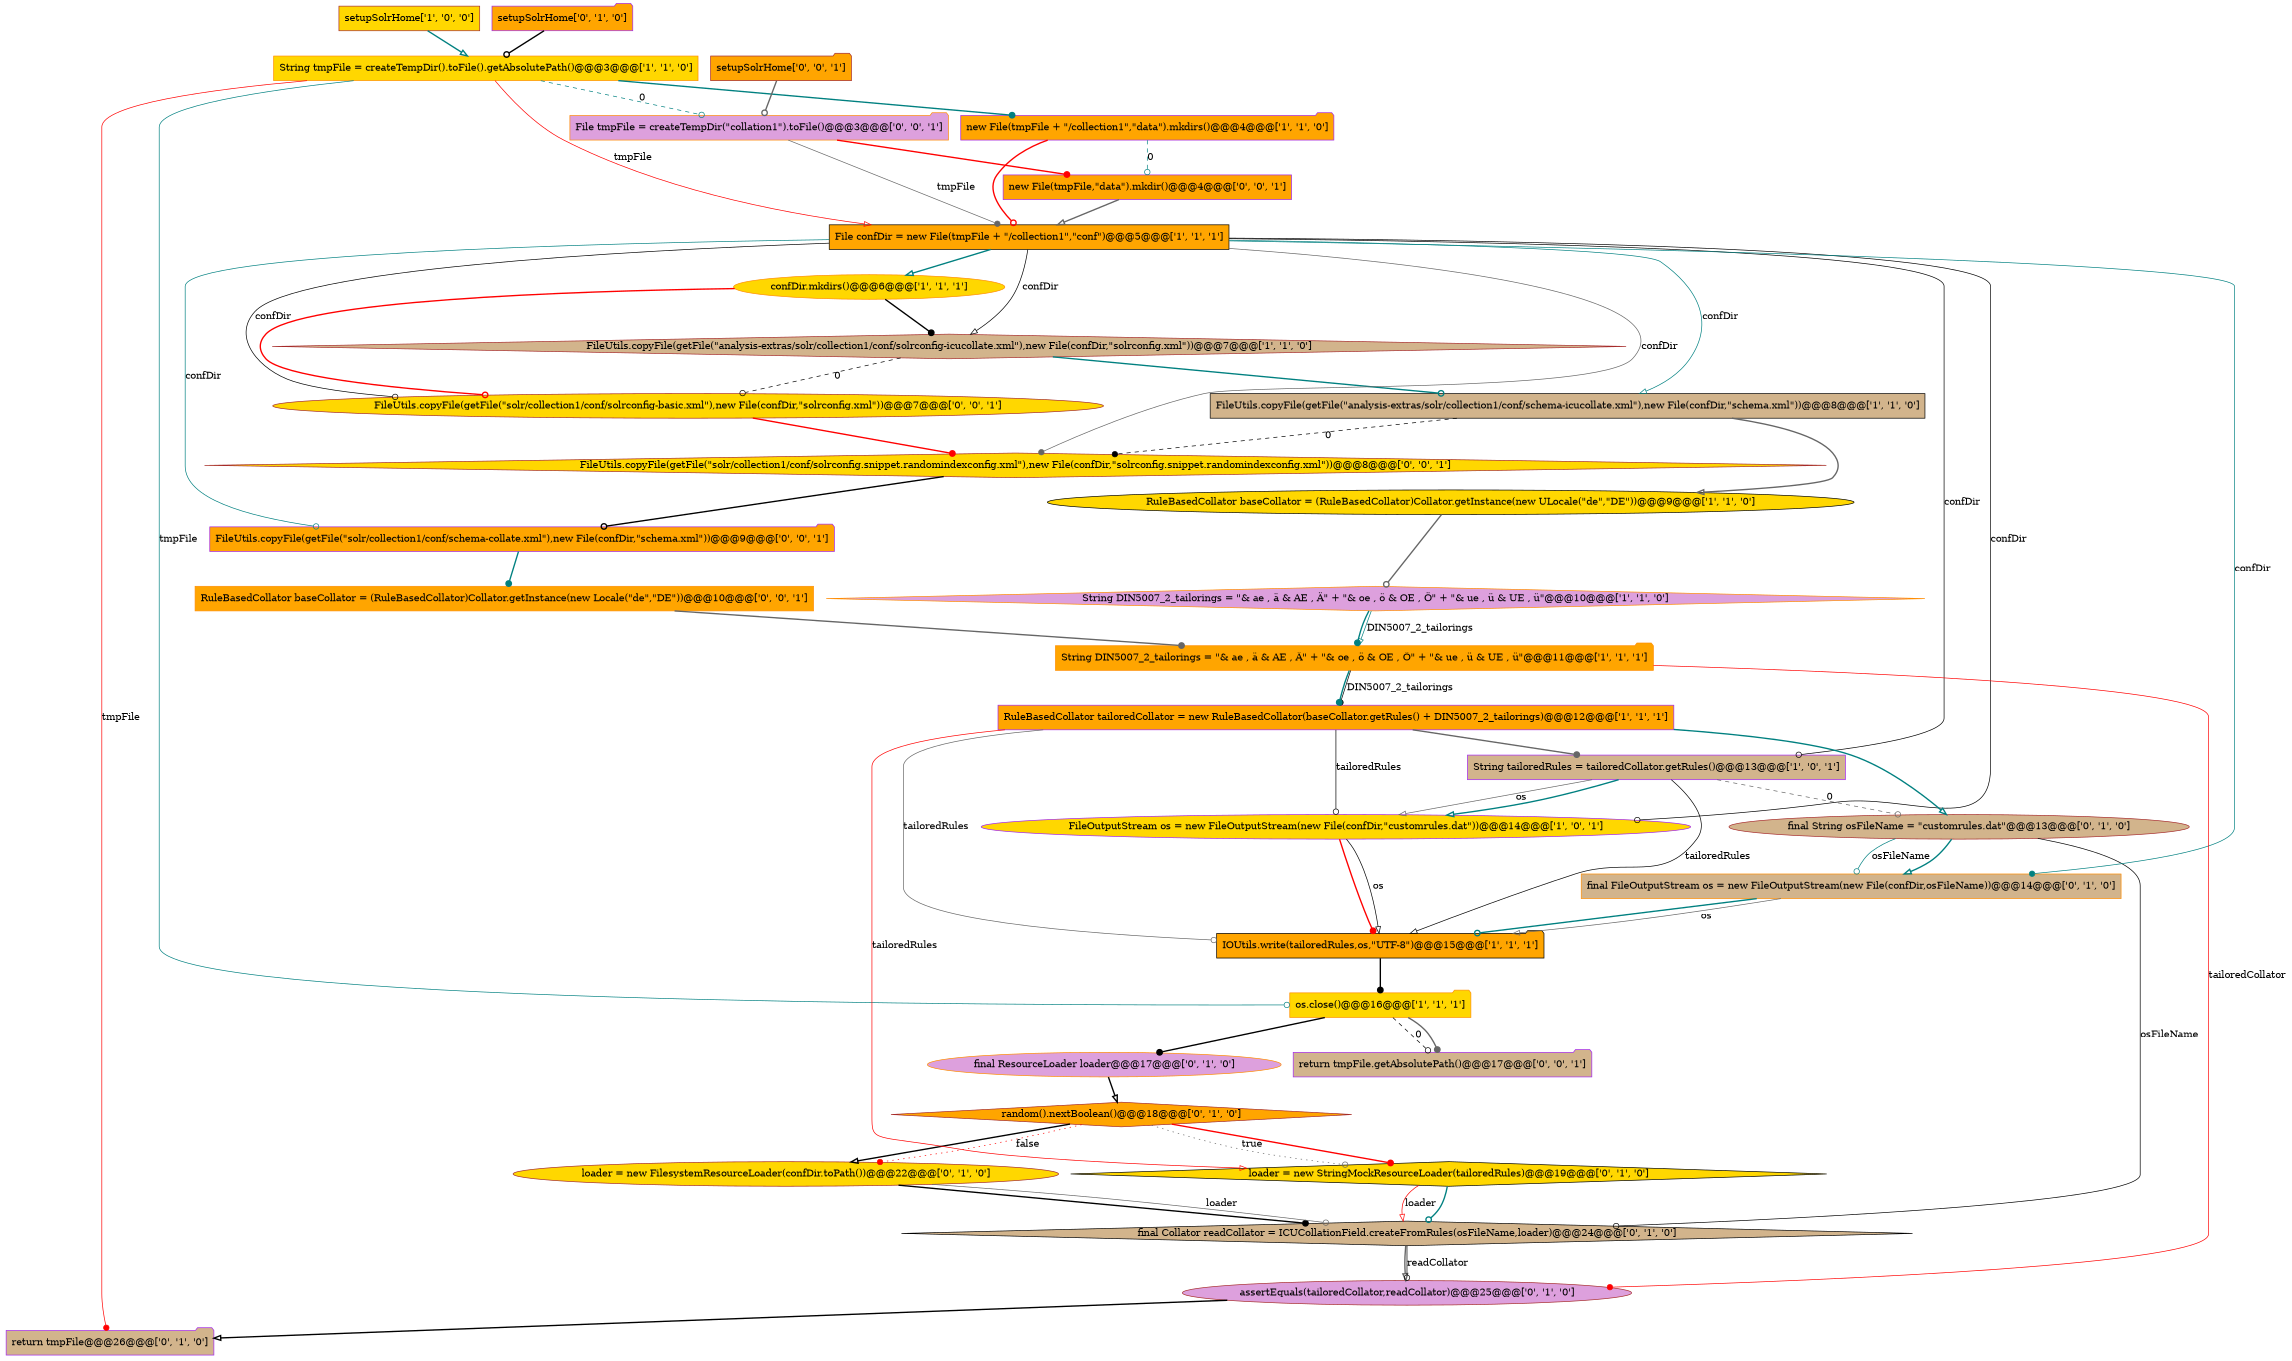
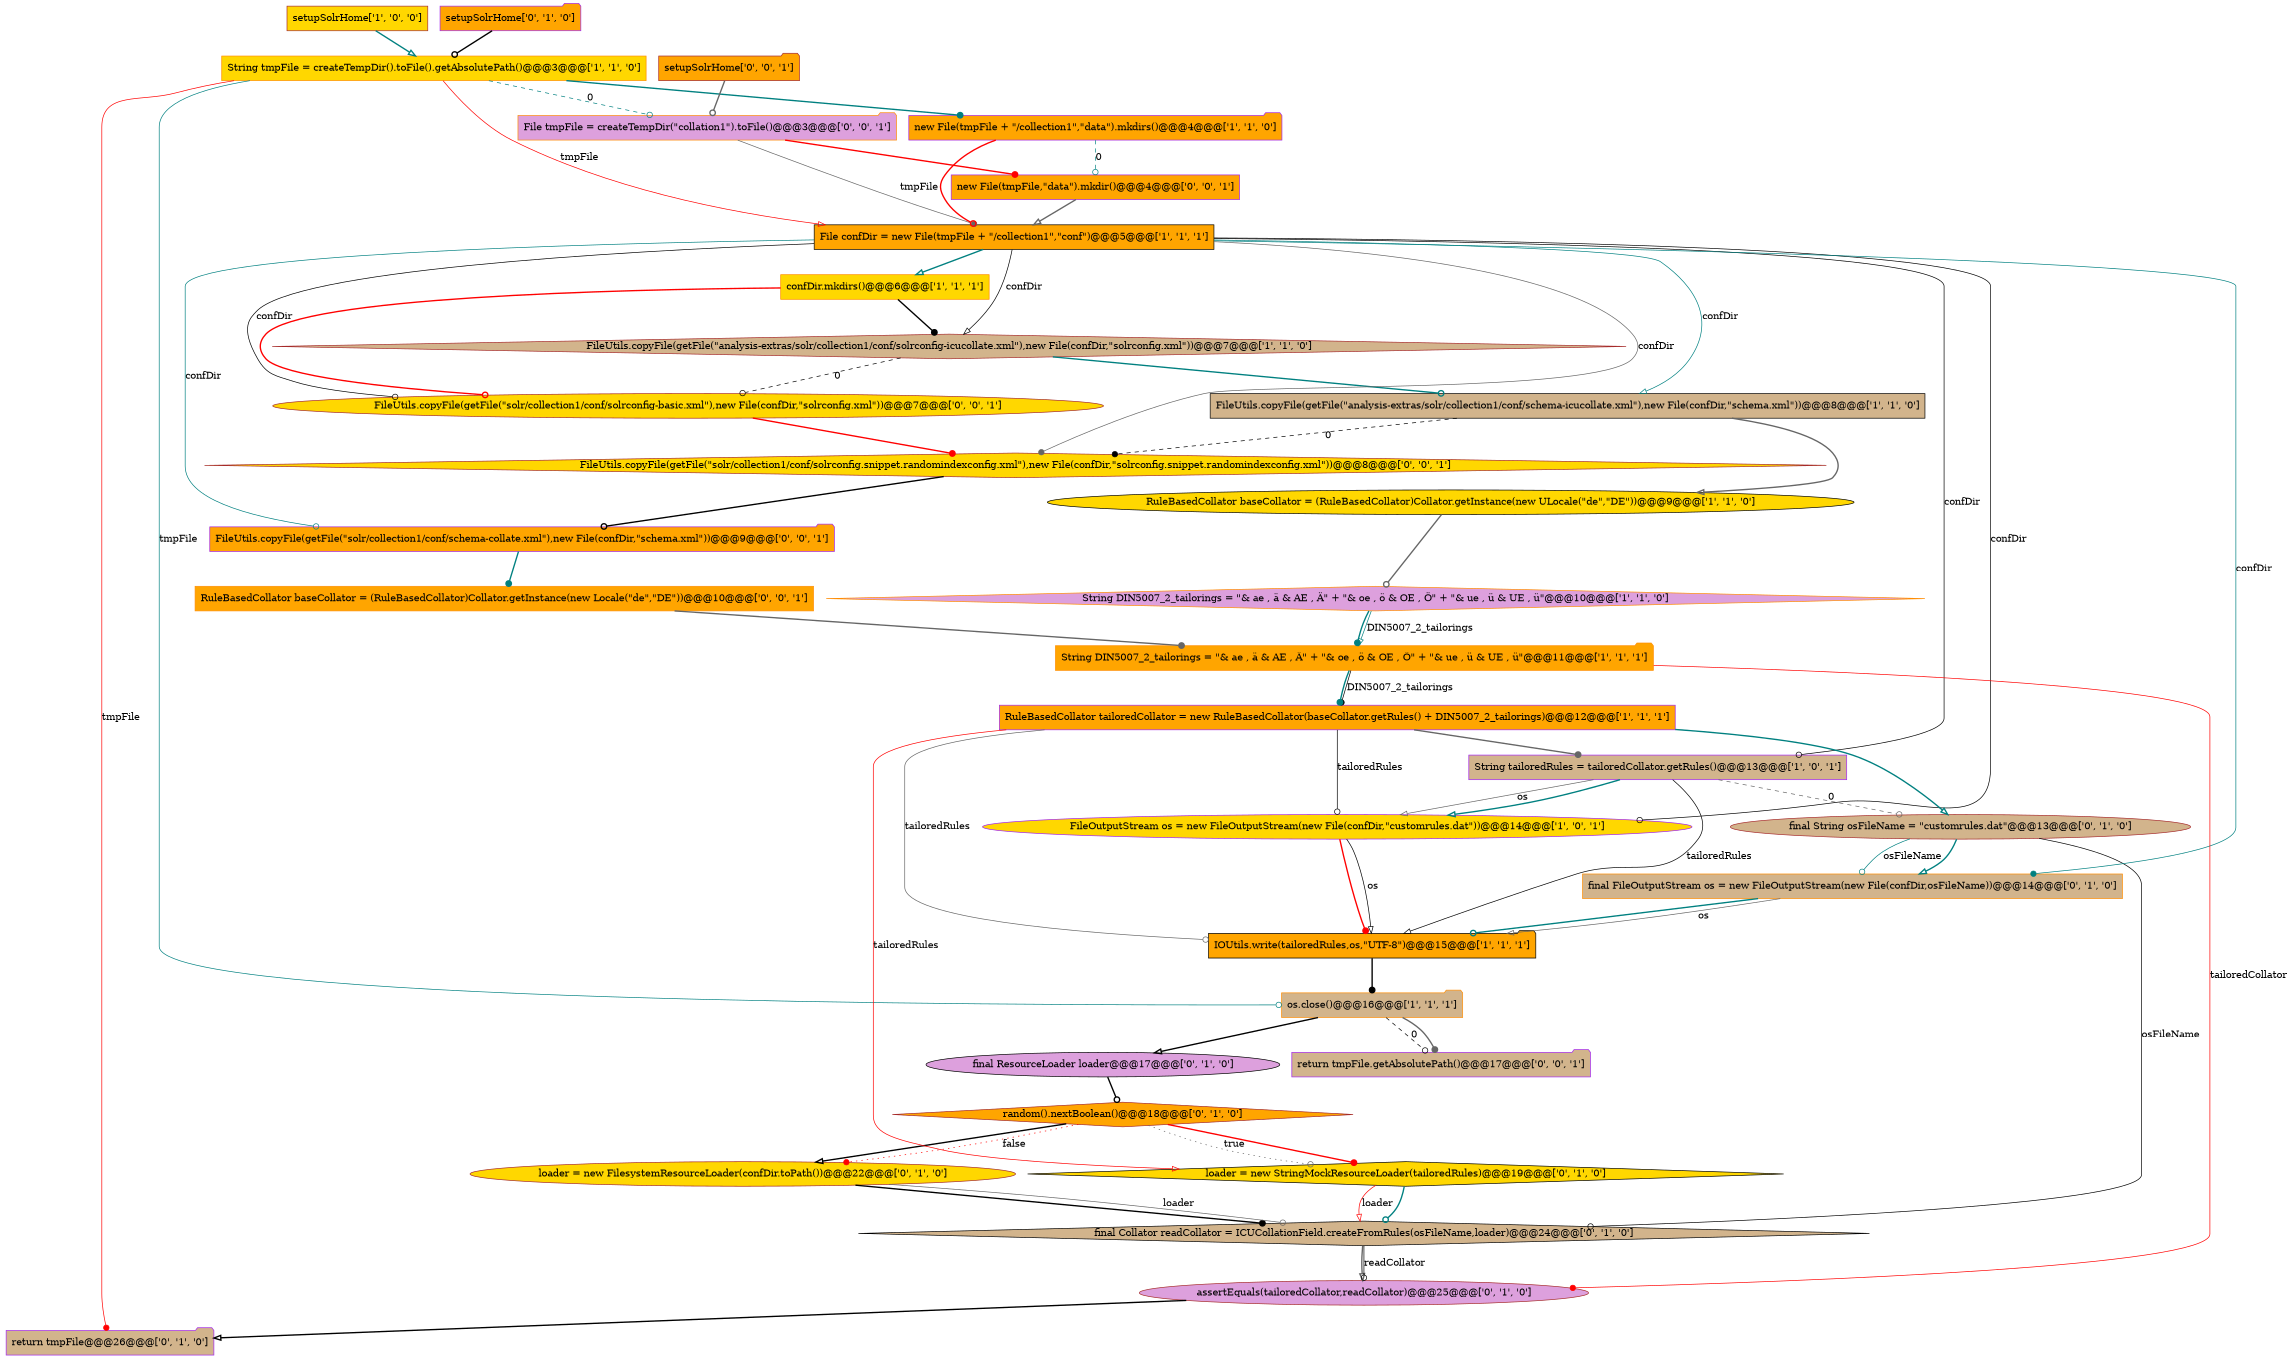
node "confDir.mkdirs()@@@6@@@['1', '1', '1']": shape ellipse -> box
node "os.close()@@@16@@@['1', '1', '1']": fillcolor gold -> tan
edge "os.close()@@@16@@@['1', '1', '1']" -> "final ResourceLoader loader@@@17@@@['0', '1', '0']": arrowhead dot -> onormal
node "final ResourceLoader loader@@@17@@@['0', '1', '0']": color darkorange -> black
edge "final ResourceLoader loader@@@17@@@['0', '1', '0']" -> "random().nextBoolean()@@@18@@@['0', '1', '0']": arrowhead onormal -> odot
